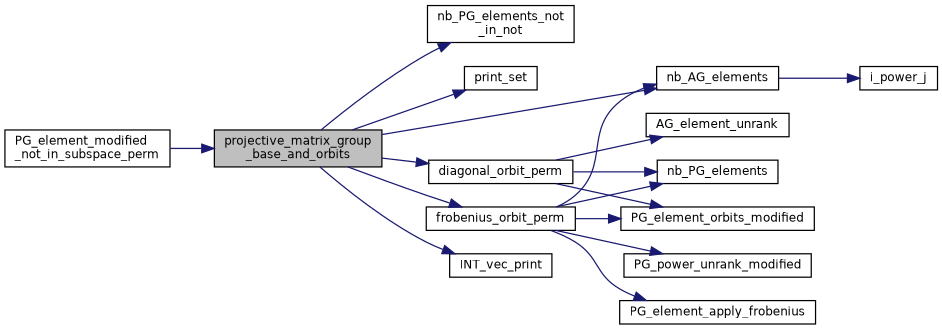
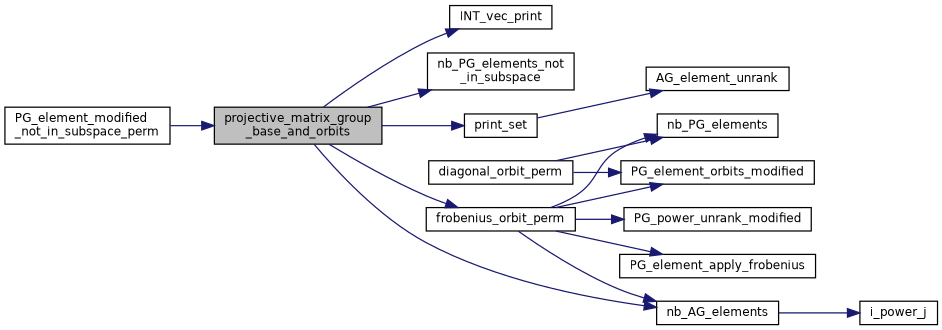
node "nb_PG_elements_not _in_not": label "nb_PG_elements_not _in_not" -> "nb_PG_elements_not _in_subspace"
edge "diagonal_orbit_perm" -> "AG_element_unrank": now "print_set" -> "AG_element_unrank"
edge "projective_matrix_group _base_and_orbits" -> "diagonal_orbit_perm": removed
